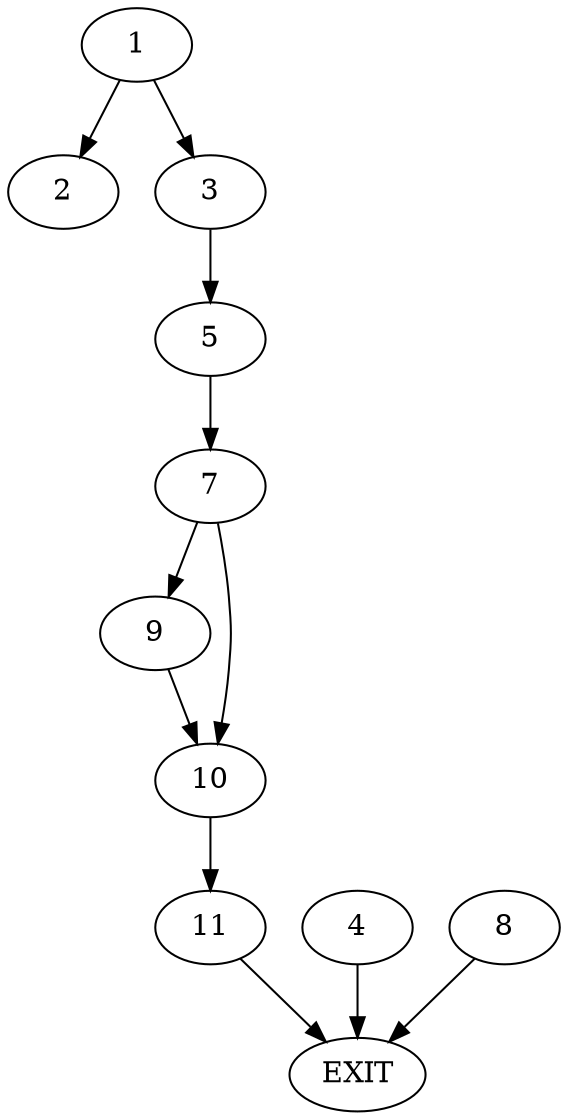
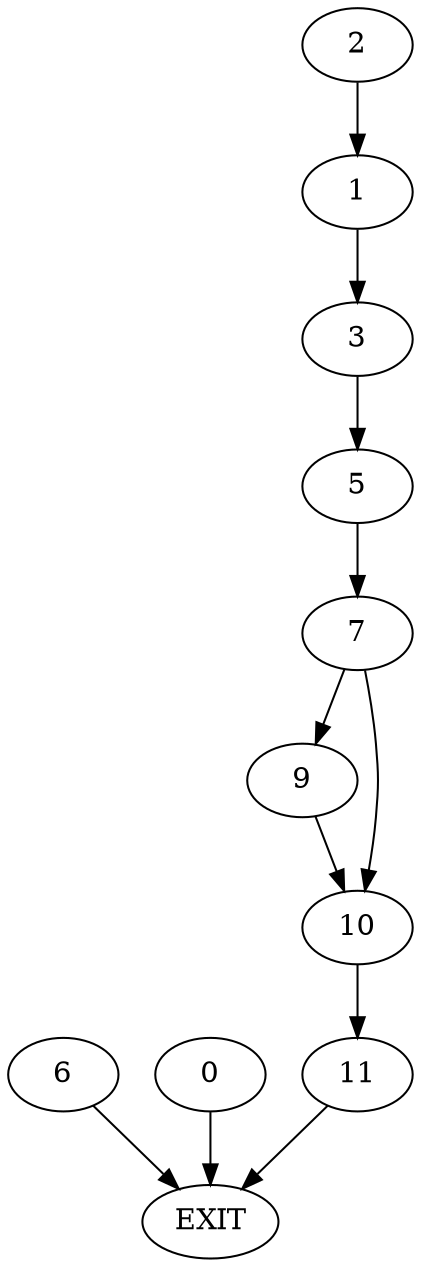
edge "1" -> "2": reversed
node "4": label "4" -> "6"
node "8": label "8" -> "0"
